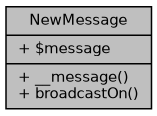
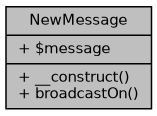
node "NewMessage": text "+ __message()" -> "+ __construct()"
